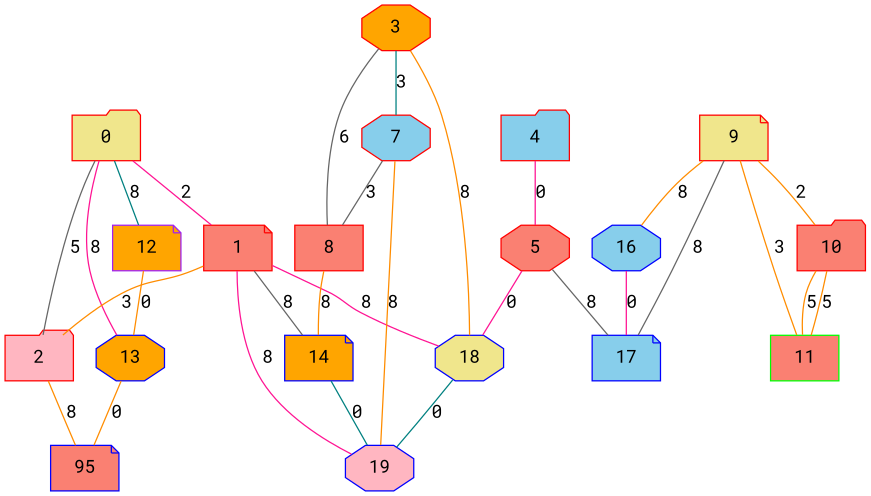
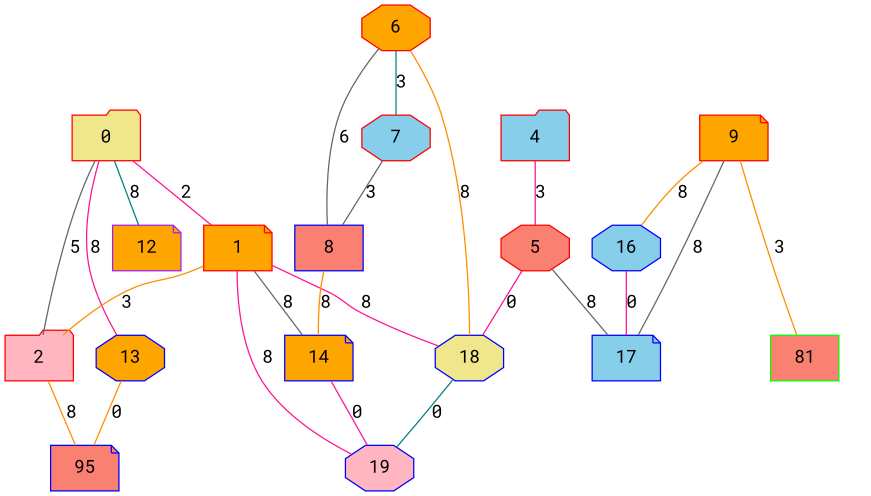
node "3": label "3" -> "6"
node "9": fillcolor khaki -> orange
edge "4" -- "5": label "0" -> "3"
node "1": fillcolor salmon -> orange
node "8": color red -> blue
node "10": removed
edge "12" -- "13": removed, label "0"
edge "7" -- "19": removed, label "8"
node "11": label "11" -> "81"
edge "14" -- "19": color teal -> deeppink
